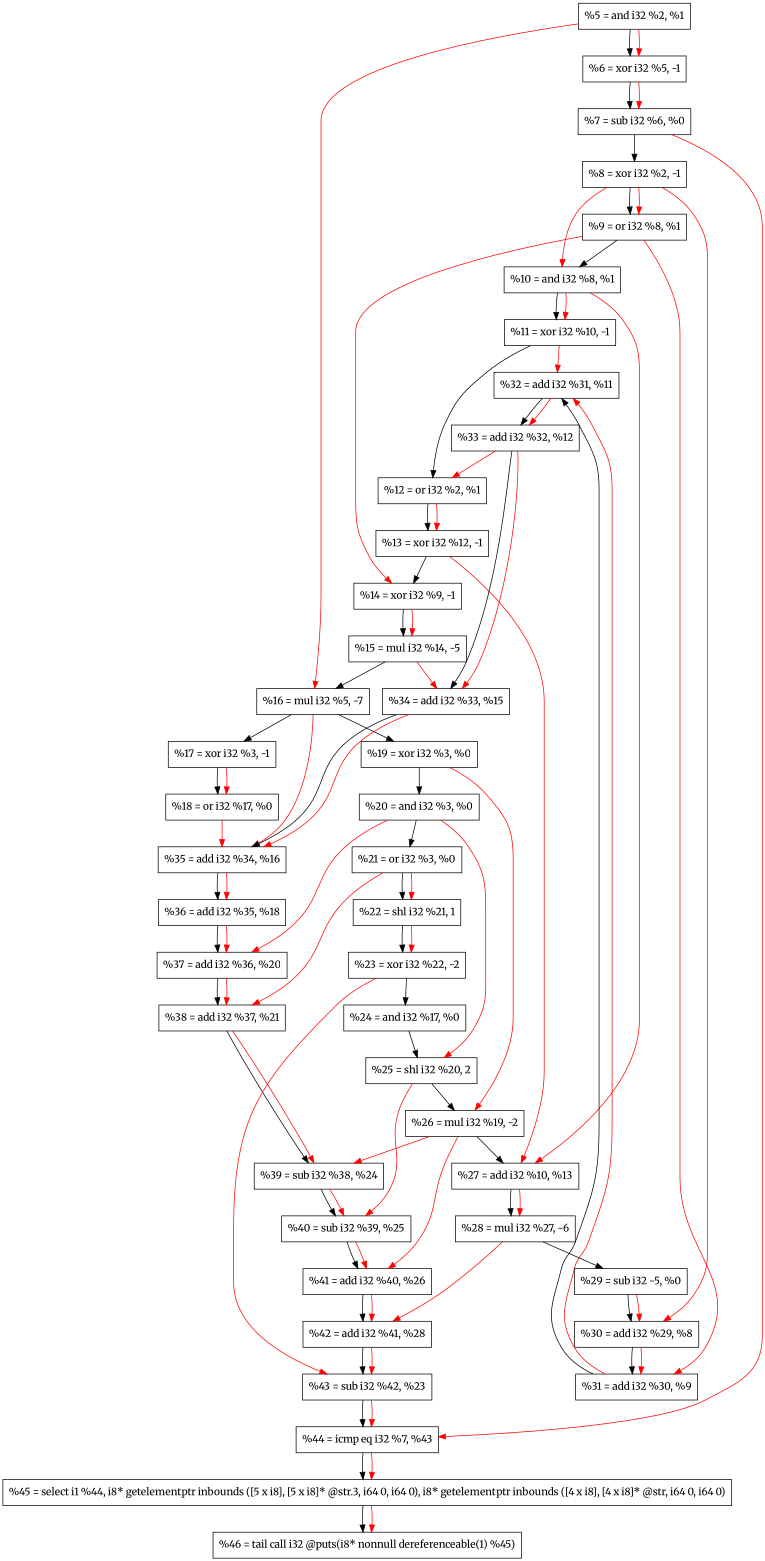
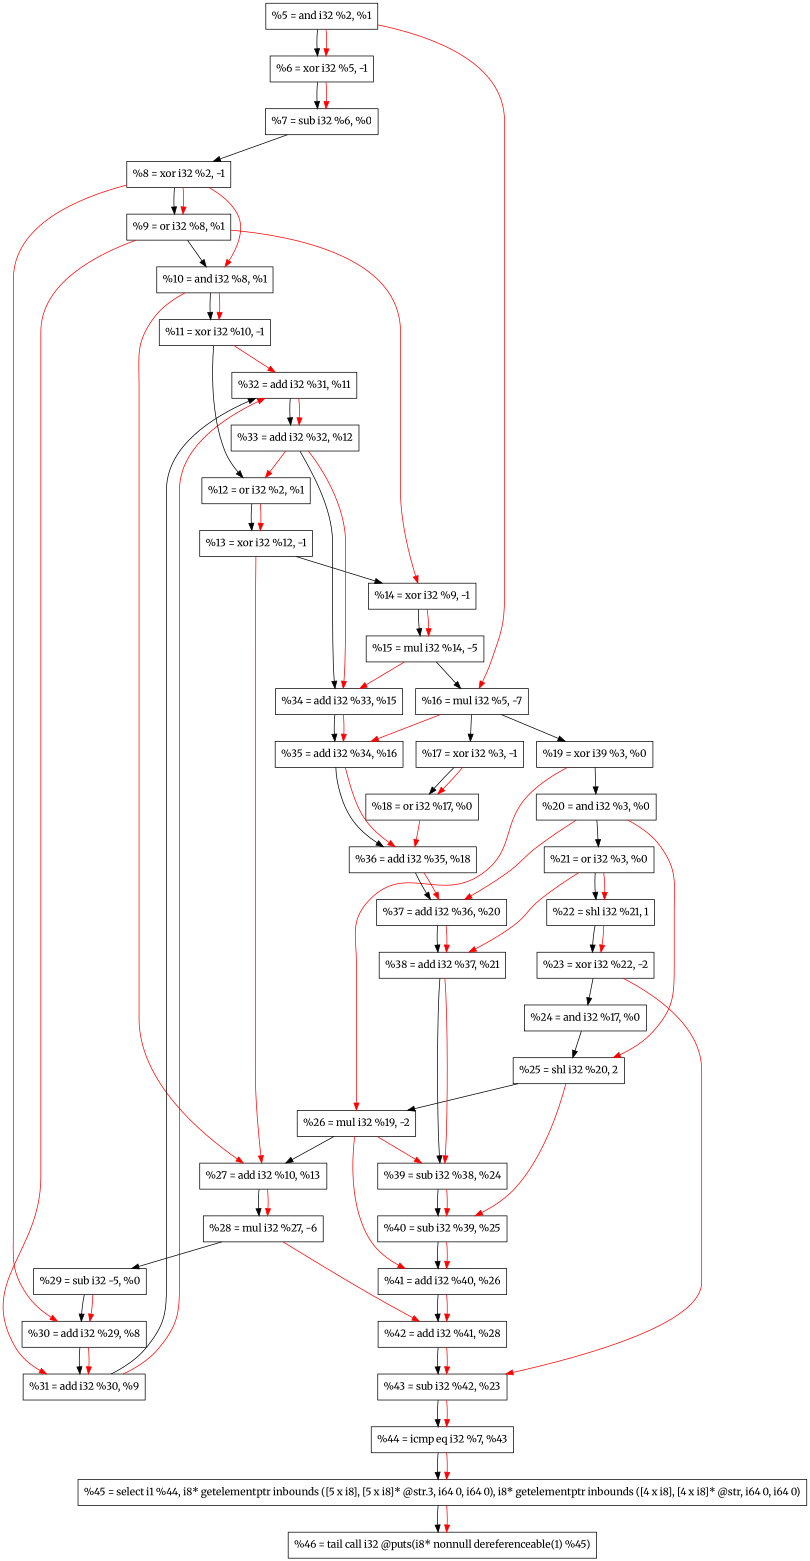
node "%19 = xor i32 %3, %0": label "%19 = xor i32 %3, %0" -> "%19 = xor i39 %3, %0"
edge "%18 = or i32 %17, %0" -> "%35 = add i32 %34, %16": now "%18 = or i32 %17, %0" -> "%36 = add i32 %35, %18"
edge "%7 = sub i32 %6, %0" -> "%44 = icmp eq i32 %7, %43": removed
